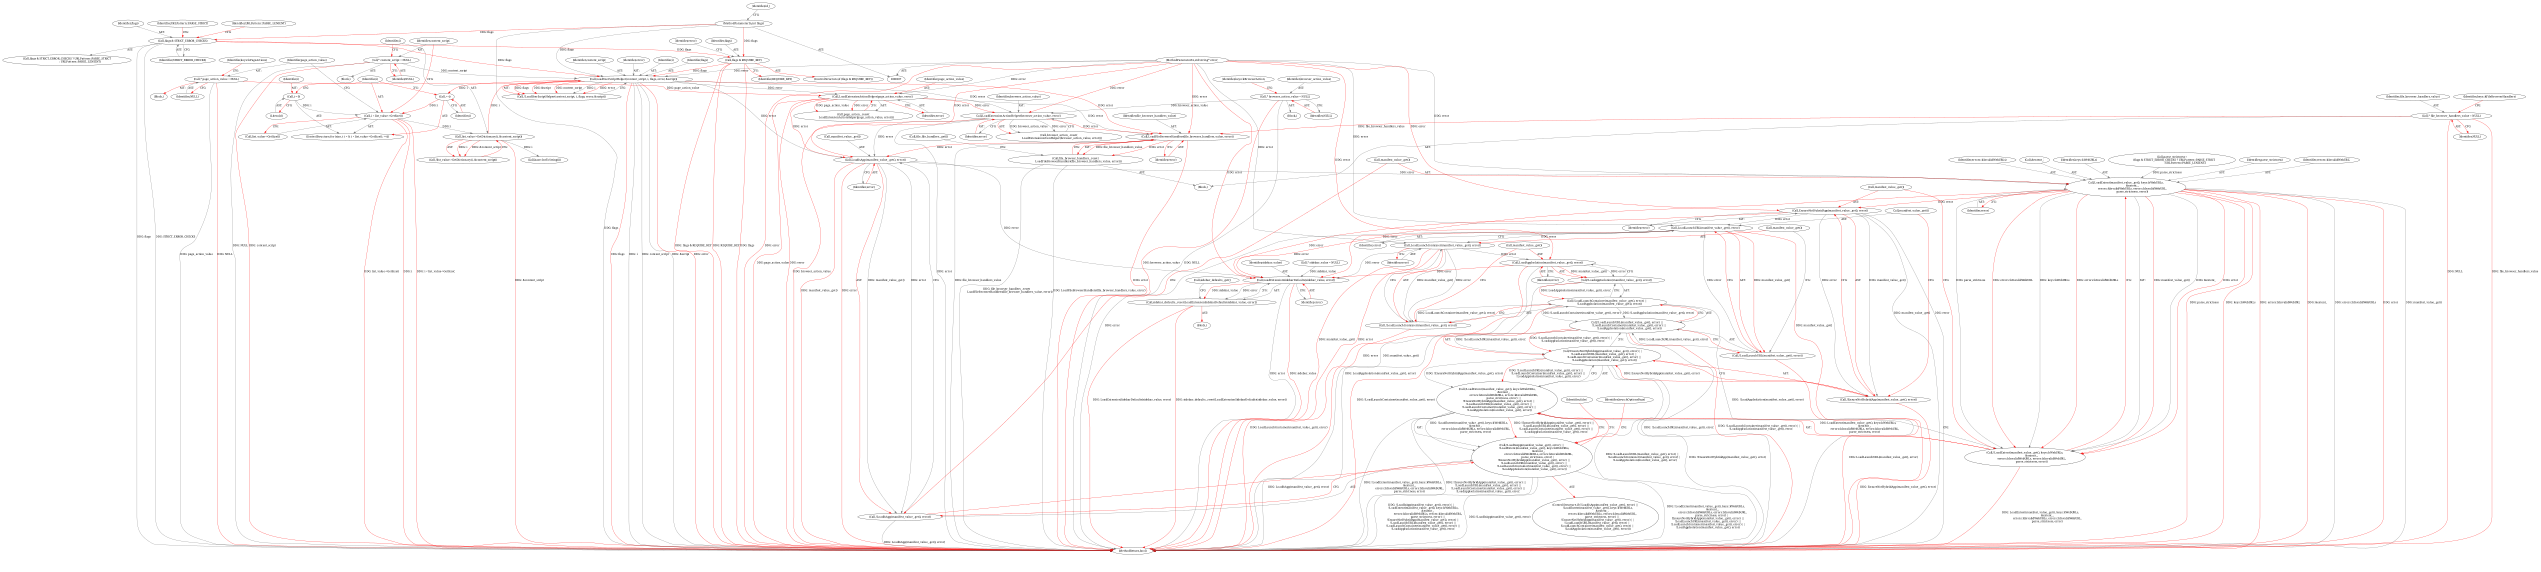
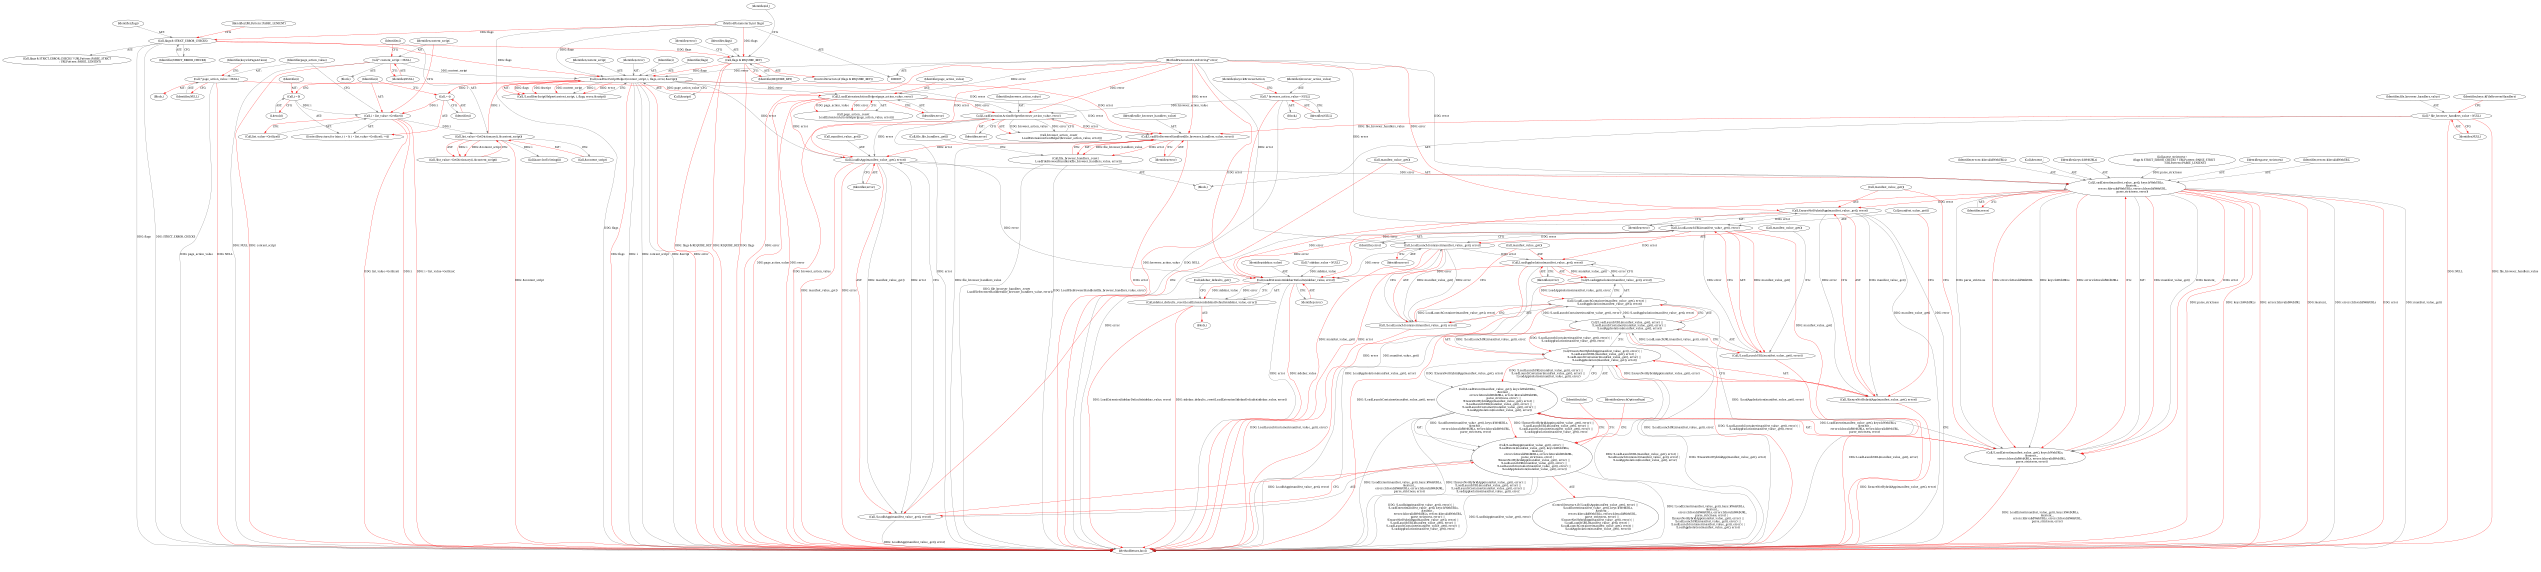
edge "(Identifier,id_)" -> "(MethodParameterIn,int flags)": now "(Identifier,id_)" -> "(Call,flags & REQUIRE_KEY)"
node "(Identifier,URLPattern::PARSE_STRICT)": removed
edge "(Identifier,REQUIRE_KEY)" -> "(Call,flags & REQUIRE_KEY)": added, label "AST:"
node "(Call,&script)": added
node "(Call,&content_script)": added
edge "(MethodParameterIn,std::string* error)" -> "(Call,LoadAppIsolation(manifest_value_.get(), error))": now "(Call,LoadLaunchURL(manifest_value_.get(), error))" -> "(Call,LoadAppIsolation(manifest_value_.get(), error))"
